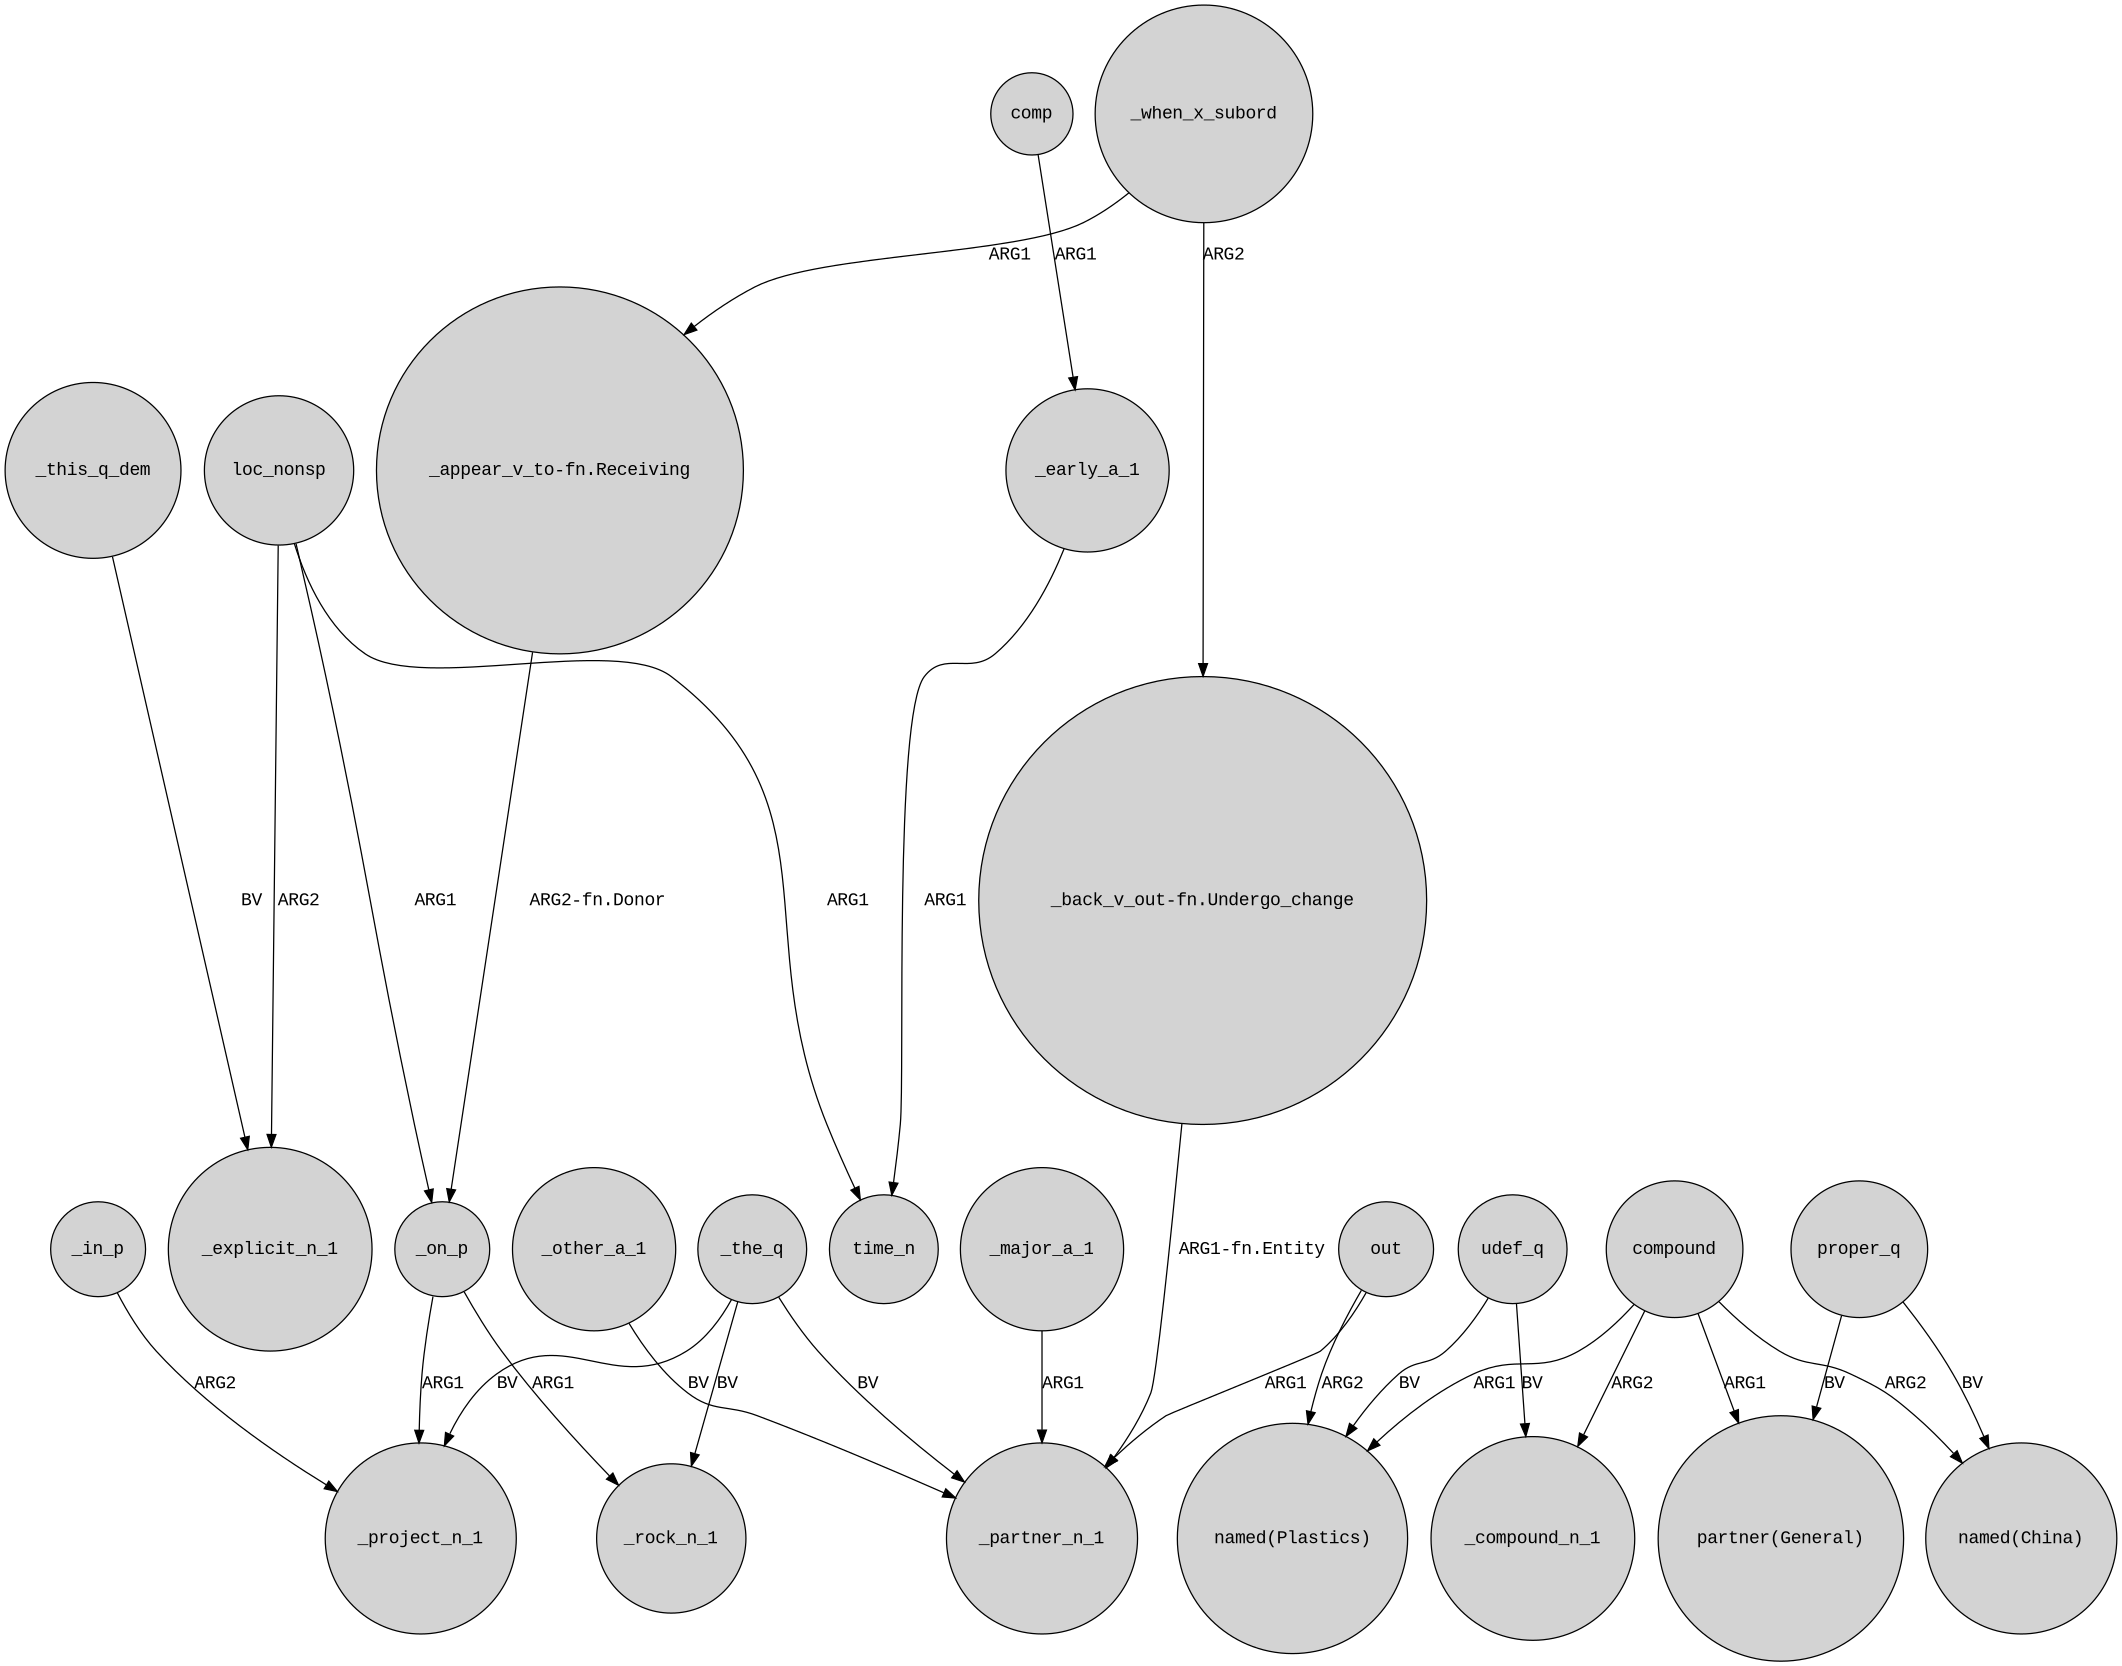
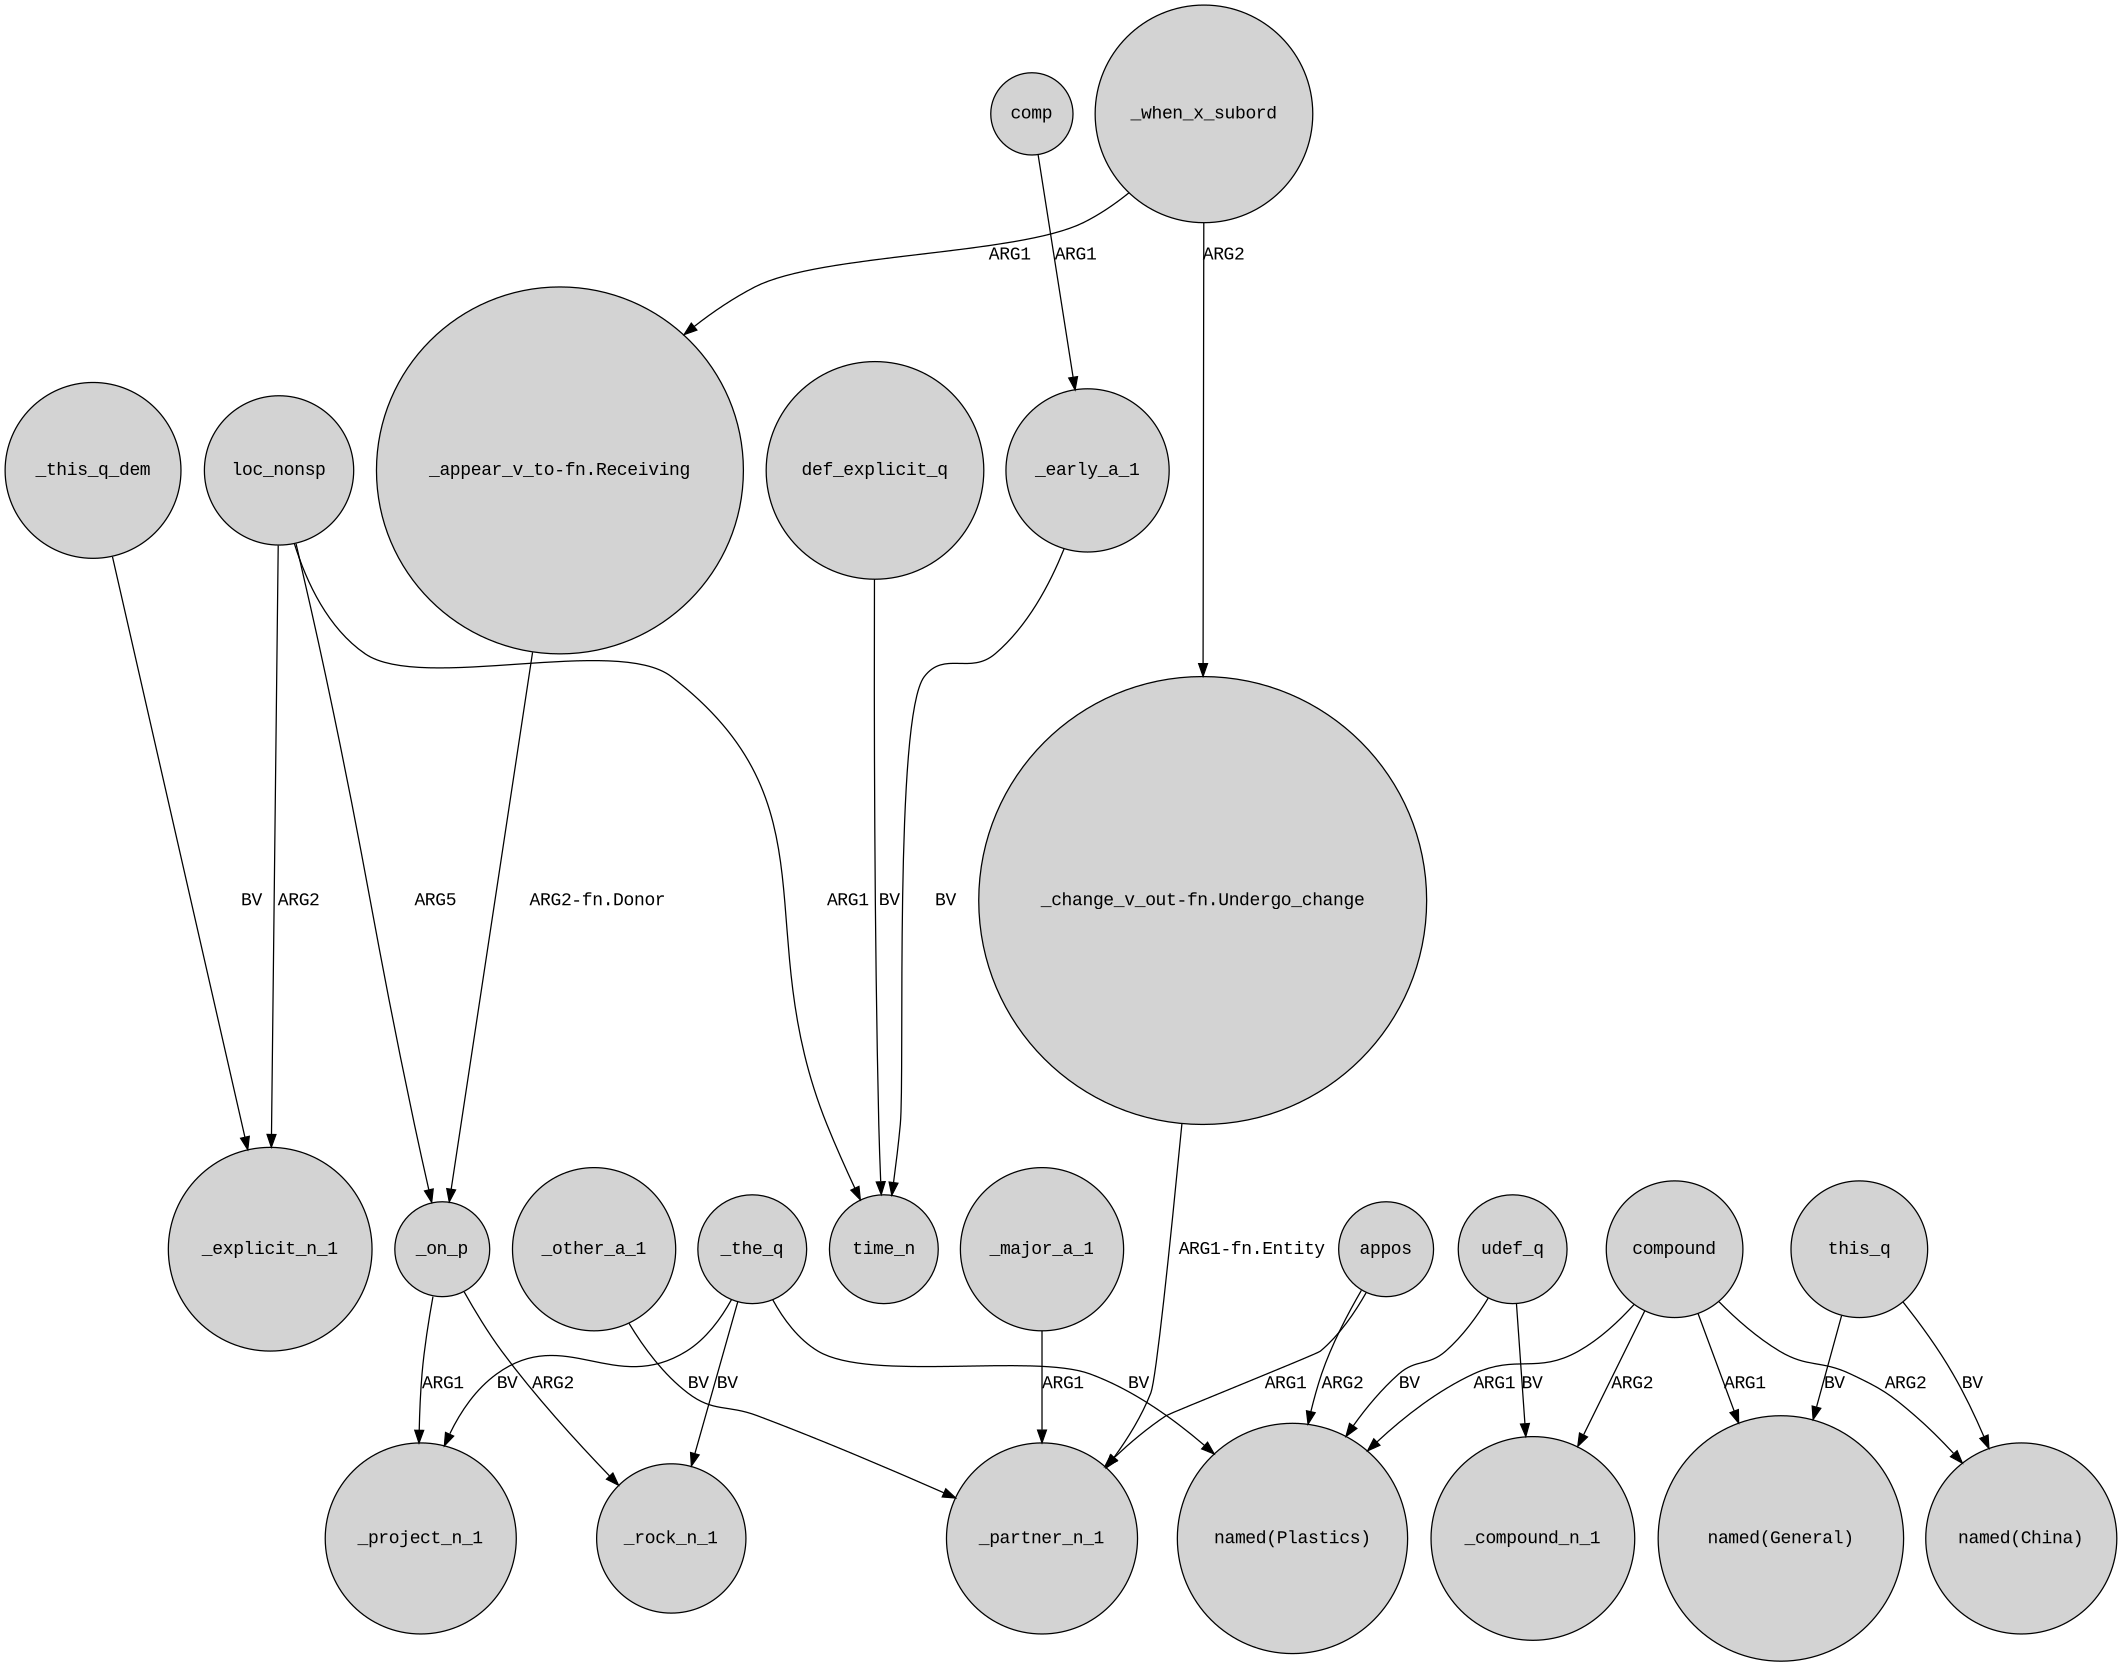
node "def_explicit_q": added
edge "loc_nonsp" -> "_on_p": label "ARG1" -> "ARG5"
edge "_early_a_1" -> "time_n": label "ARG1" -> "BV"
node "_back_v_out-fn.Undergo_change": label "_back_v_out-fn.Undergo_change" -> "_change_v_out-fn.Undergo_change"
node "_in_p": removed
node "out": label "out" -> "appos"
node "proper_q": label "proper_q" -> "this_q"
edge "_on_p" -> "_rock_n_1": label "ARG1" -> "ARG2"
edge "_the_q" -> "_partner_n_1": now "_the_q" -> "named(Plastics)"
node "partner(General)": label "partner(General)" -> "named(General)"
